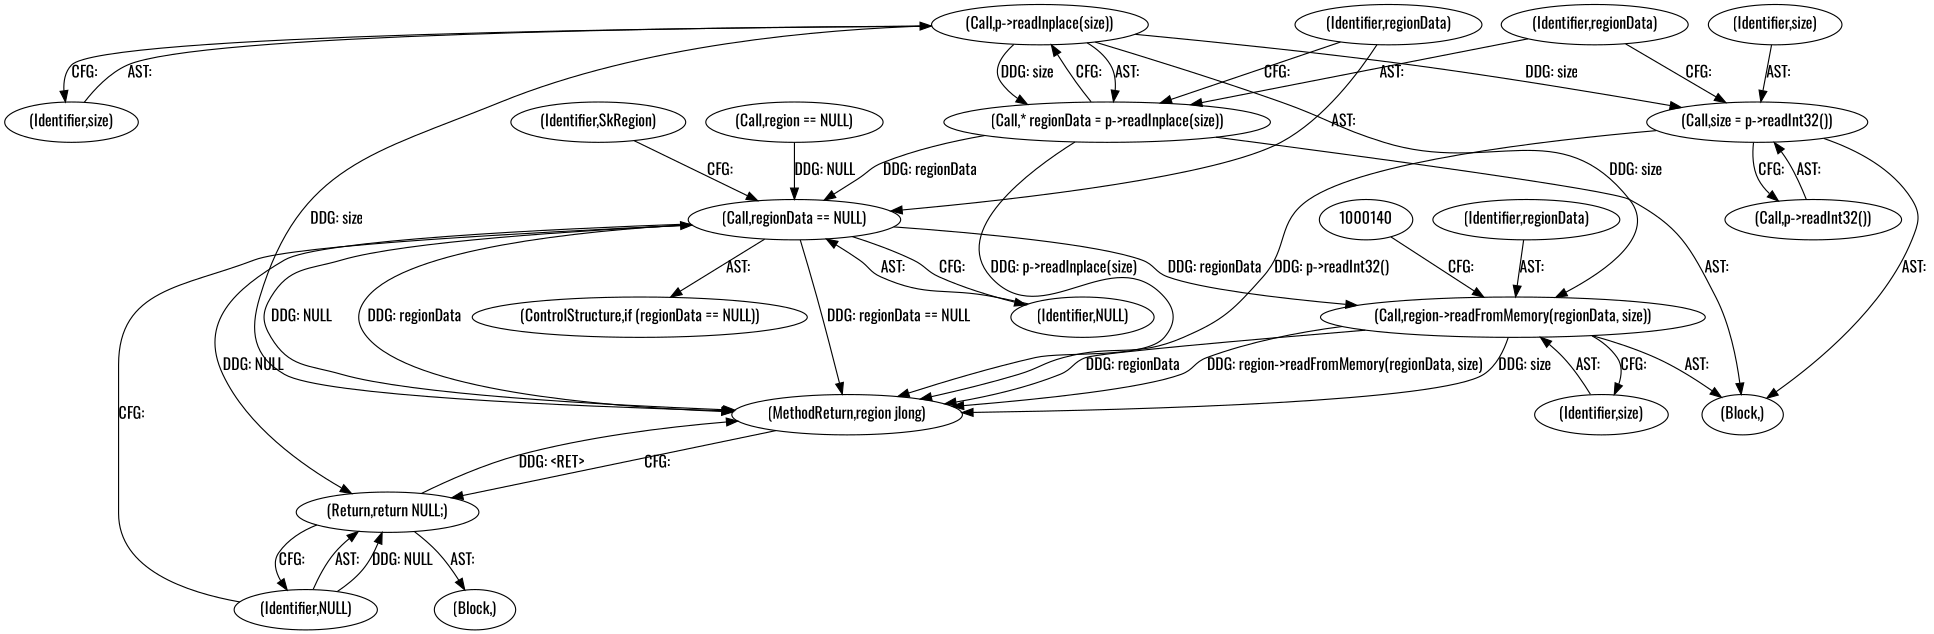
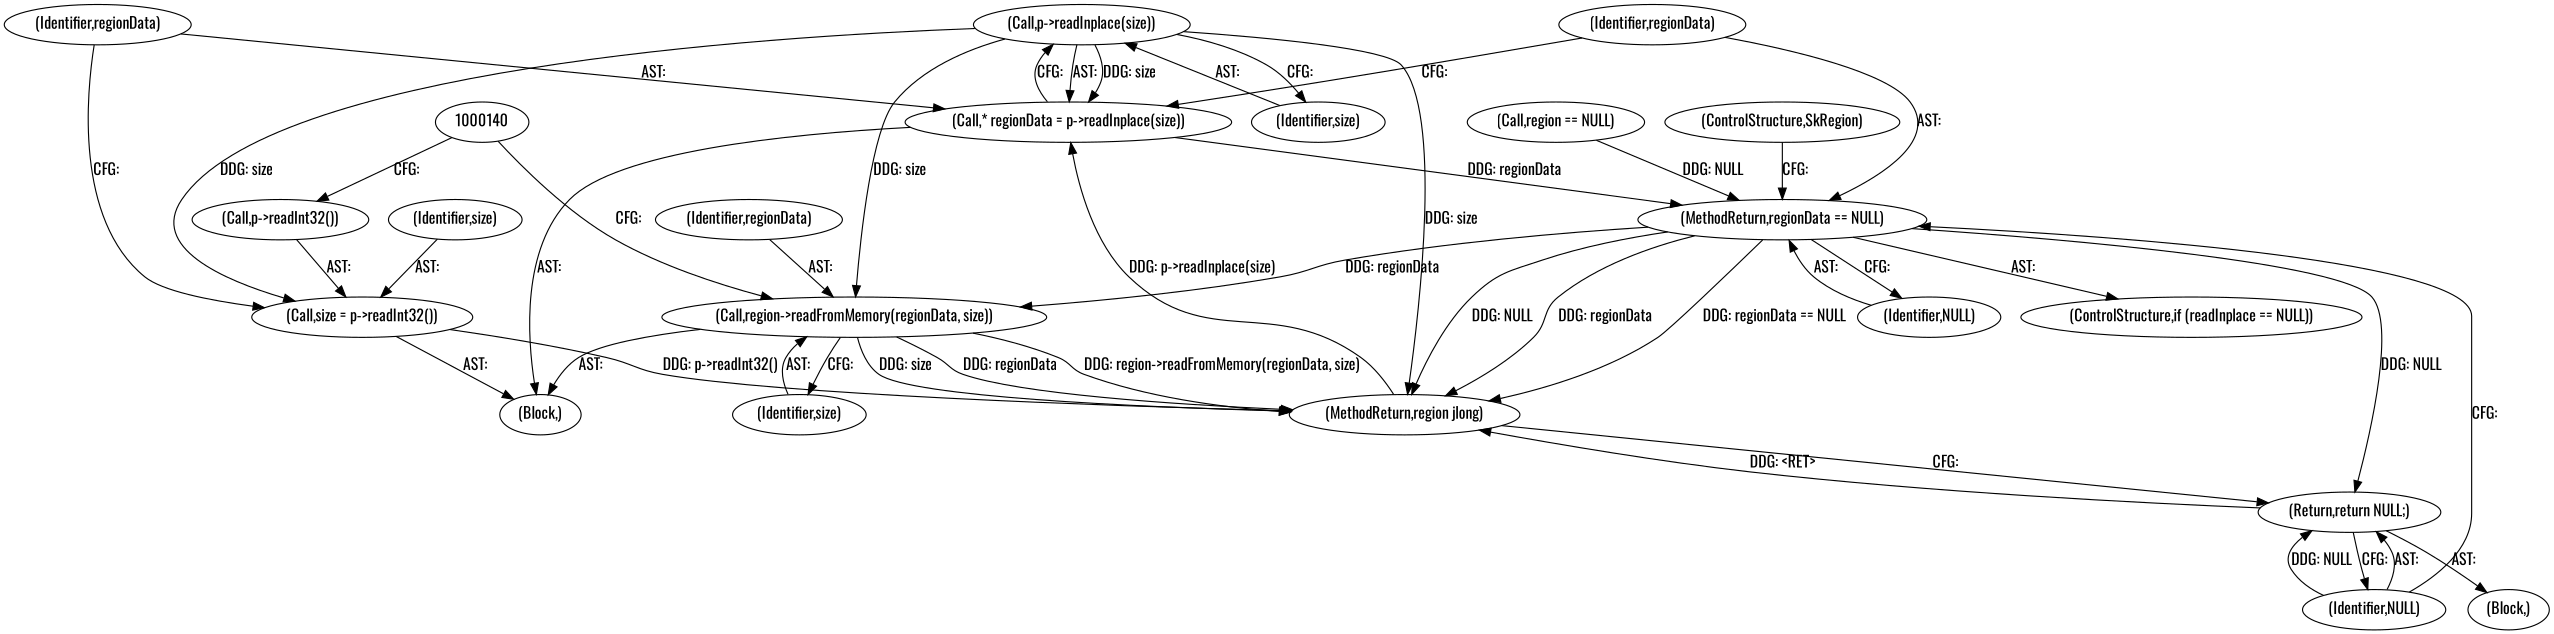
node "(Identifier,SkRegion)": label "(Identifier,SkRegion)" -> "(ControlStructure,SkRegion)"
edge "(Call,size = p->readInt32())" -> "(Call,p->readInt32())": now "1000140" -> "(Call,p->readInt32())"
node "(Call,regionData == NULL)": label "(Call,regionData == NULL)" -> "(MethodReturn,regionData == NULL)"
edge "(Call,* regionData = p->readInplace(size))" -> "(MethodReturn,region jlong)": reversed
node "(ControlStructure,if (regionData == NULL))": label "(ControlStructure,if (regionData == NULL))" -> "(ControlStructure,if (readInplace == NULL))"
